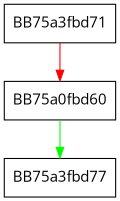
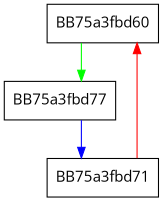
node "BB75a0fbd60": label "BB75a0fbd60" -> "BB75a3fbd60"
edge "BB75a3fbd77" -> "BB75a3fbd71": added
